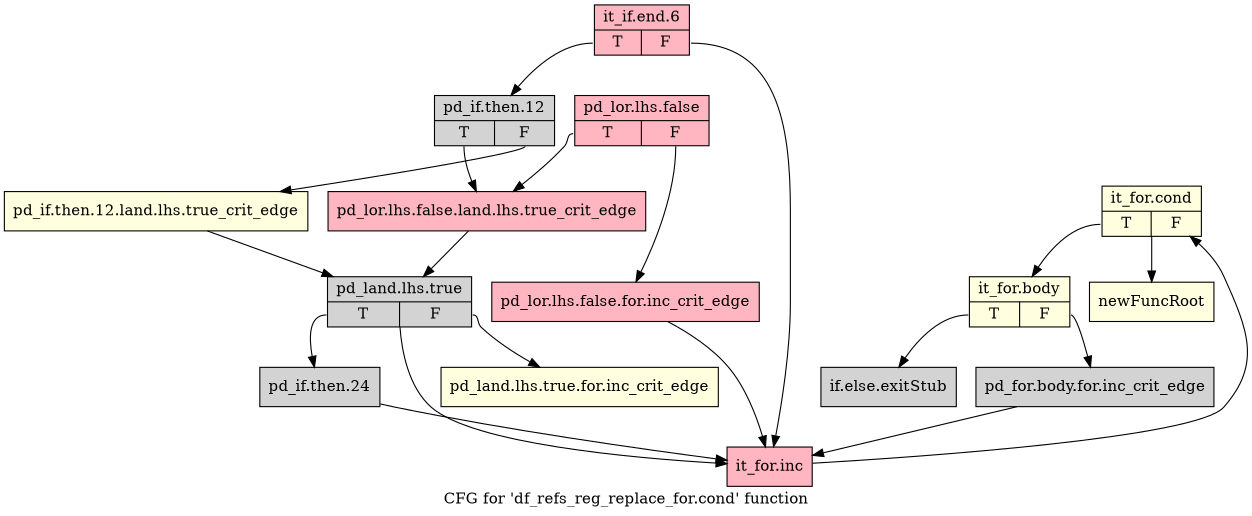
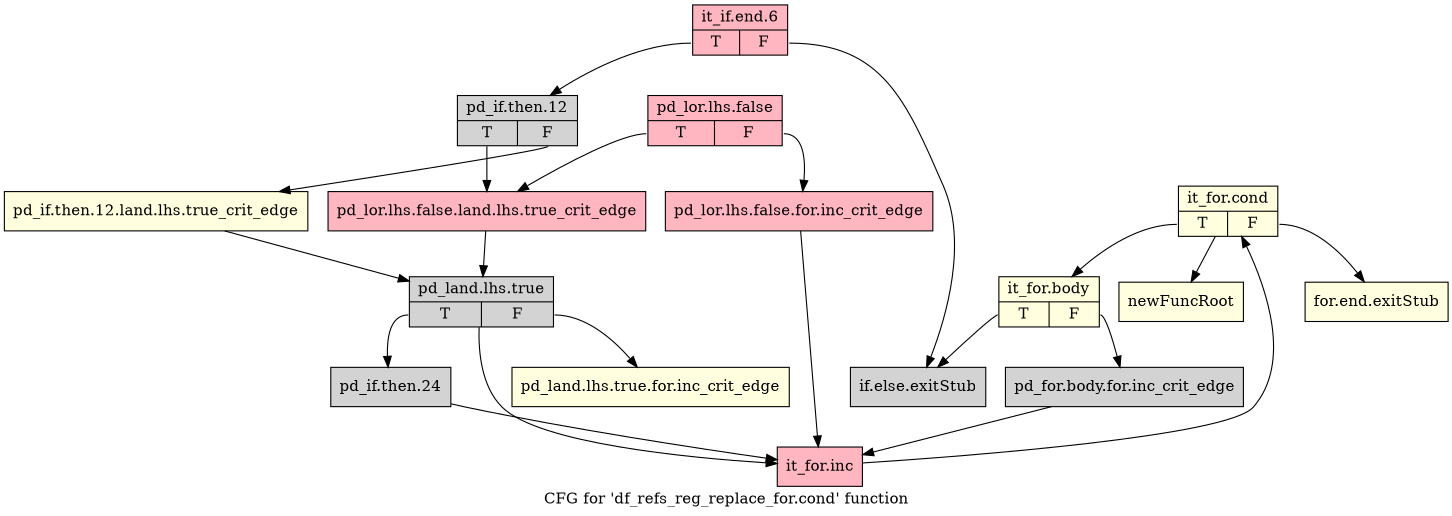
edge "it_if.end.6" -> "it_for.inc": now "it_if.end.6" -> "if.else.exitStub"
node "for.end.exitStub": added
